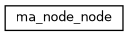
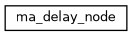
node "ma_node_node": label "ma_node_node" -> "ma_delay_node"
